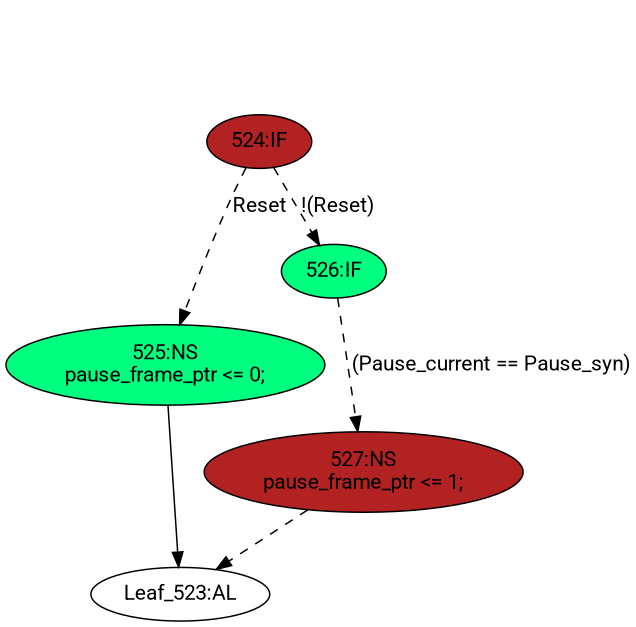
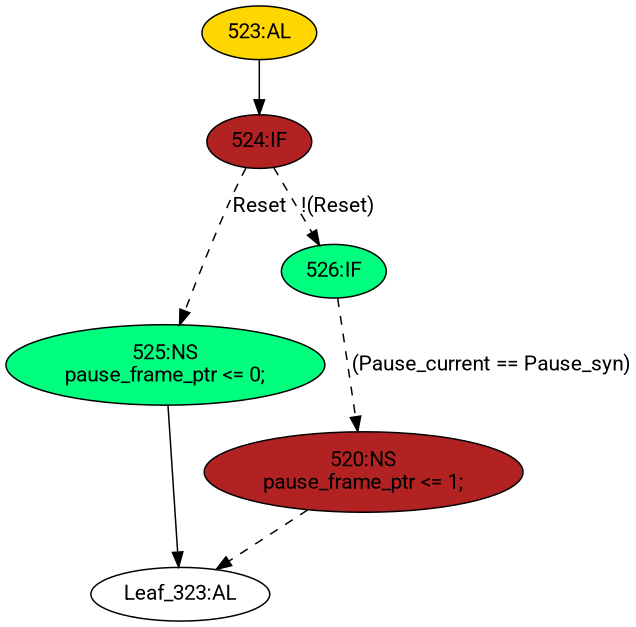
node "523:AL": added
node "527:NS pause_frame_ptr <= 1;": label "527:NS pause_frame_ptr <= 1;" -> "520:NS pause_frame_ptr <= 1;"
node "Leaf_523:AL": label "Leaf_523:AL" -> "Leaf_323:AL"
